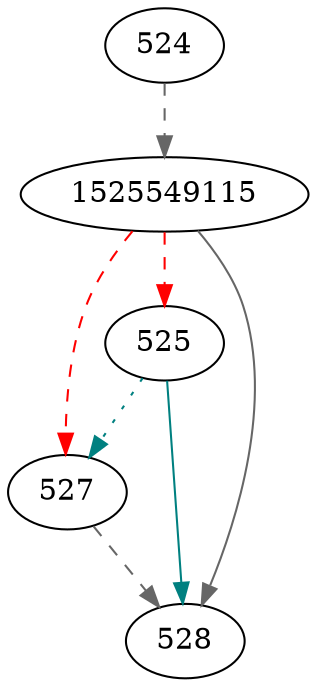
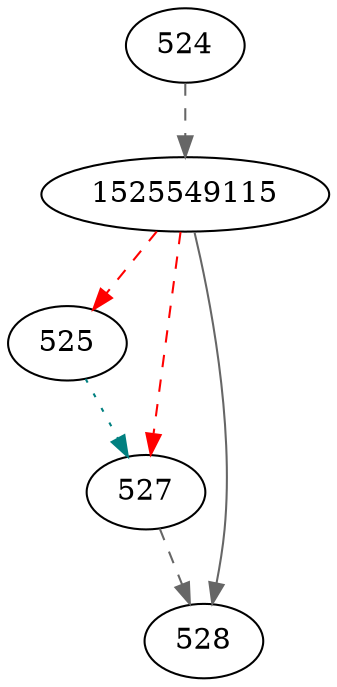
edge "525" -> "528": removed
